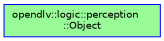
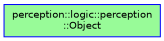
node "opendlv::logic::perception ::Object": label "opendlv::logic::perception ::Object" -> "perception::logic::perception ::Object"
